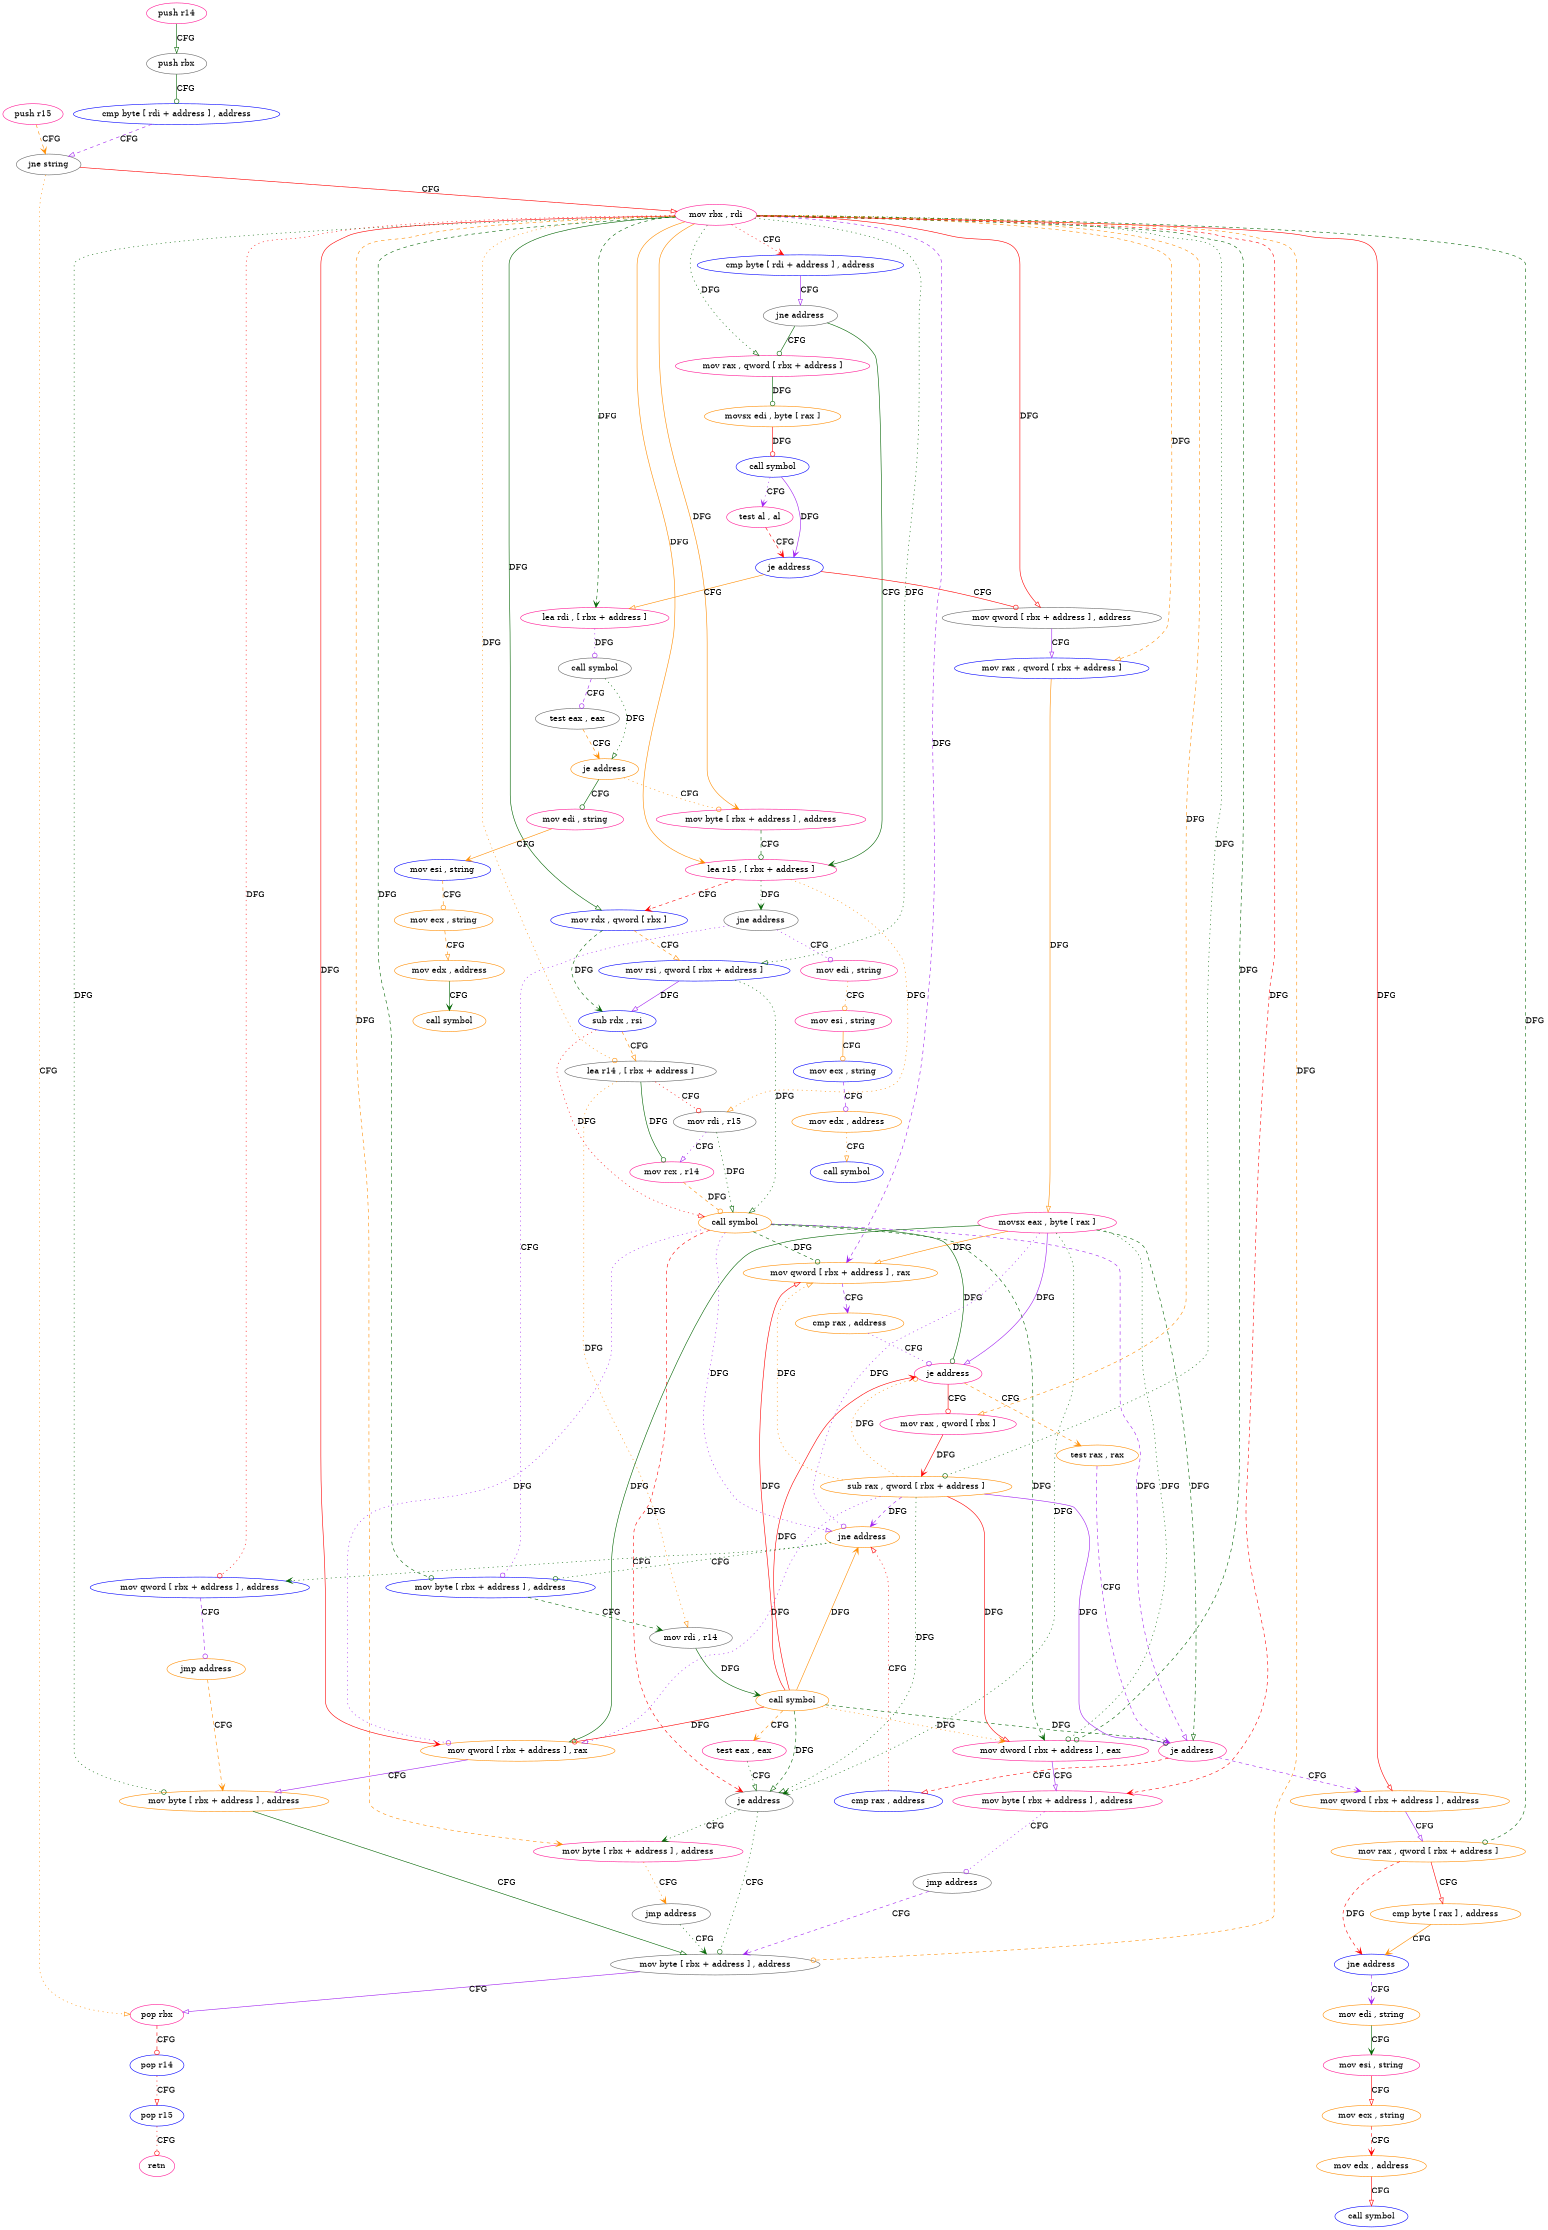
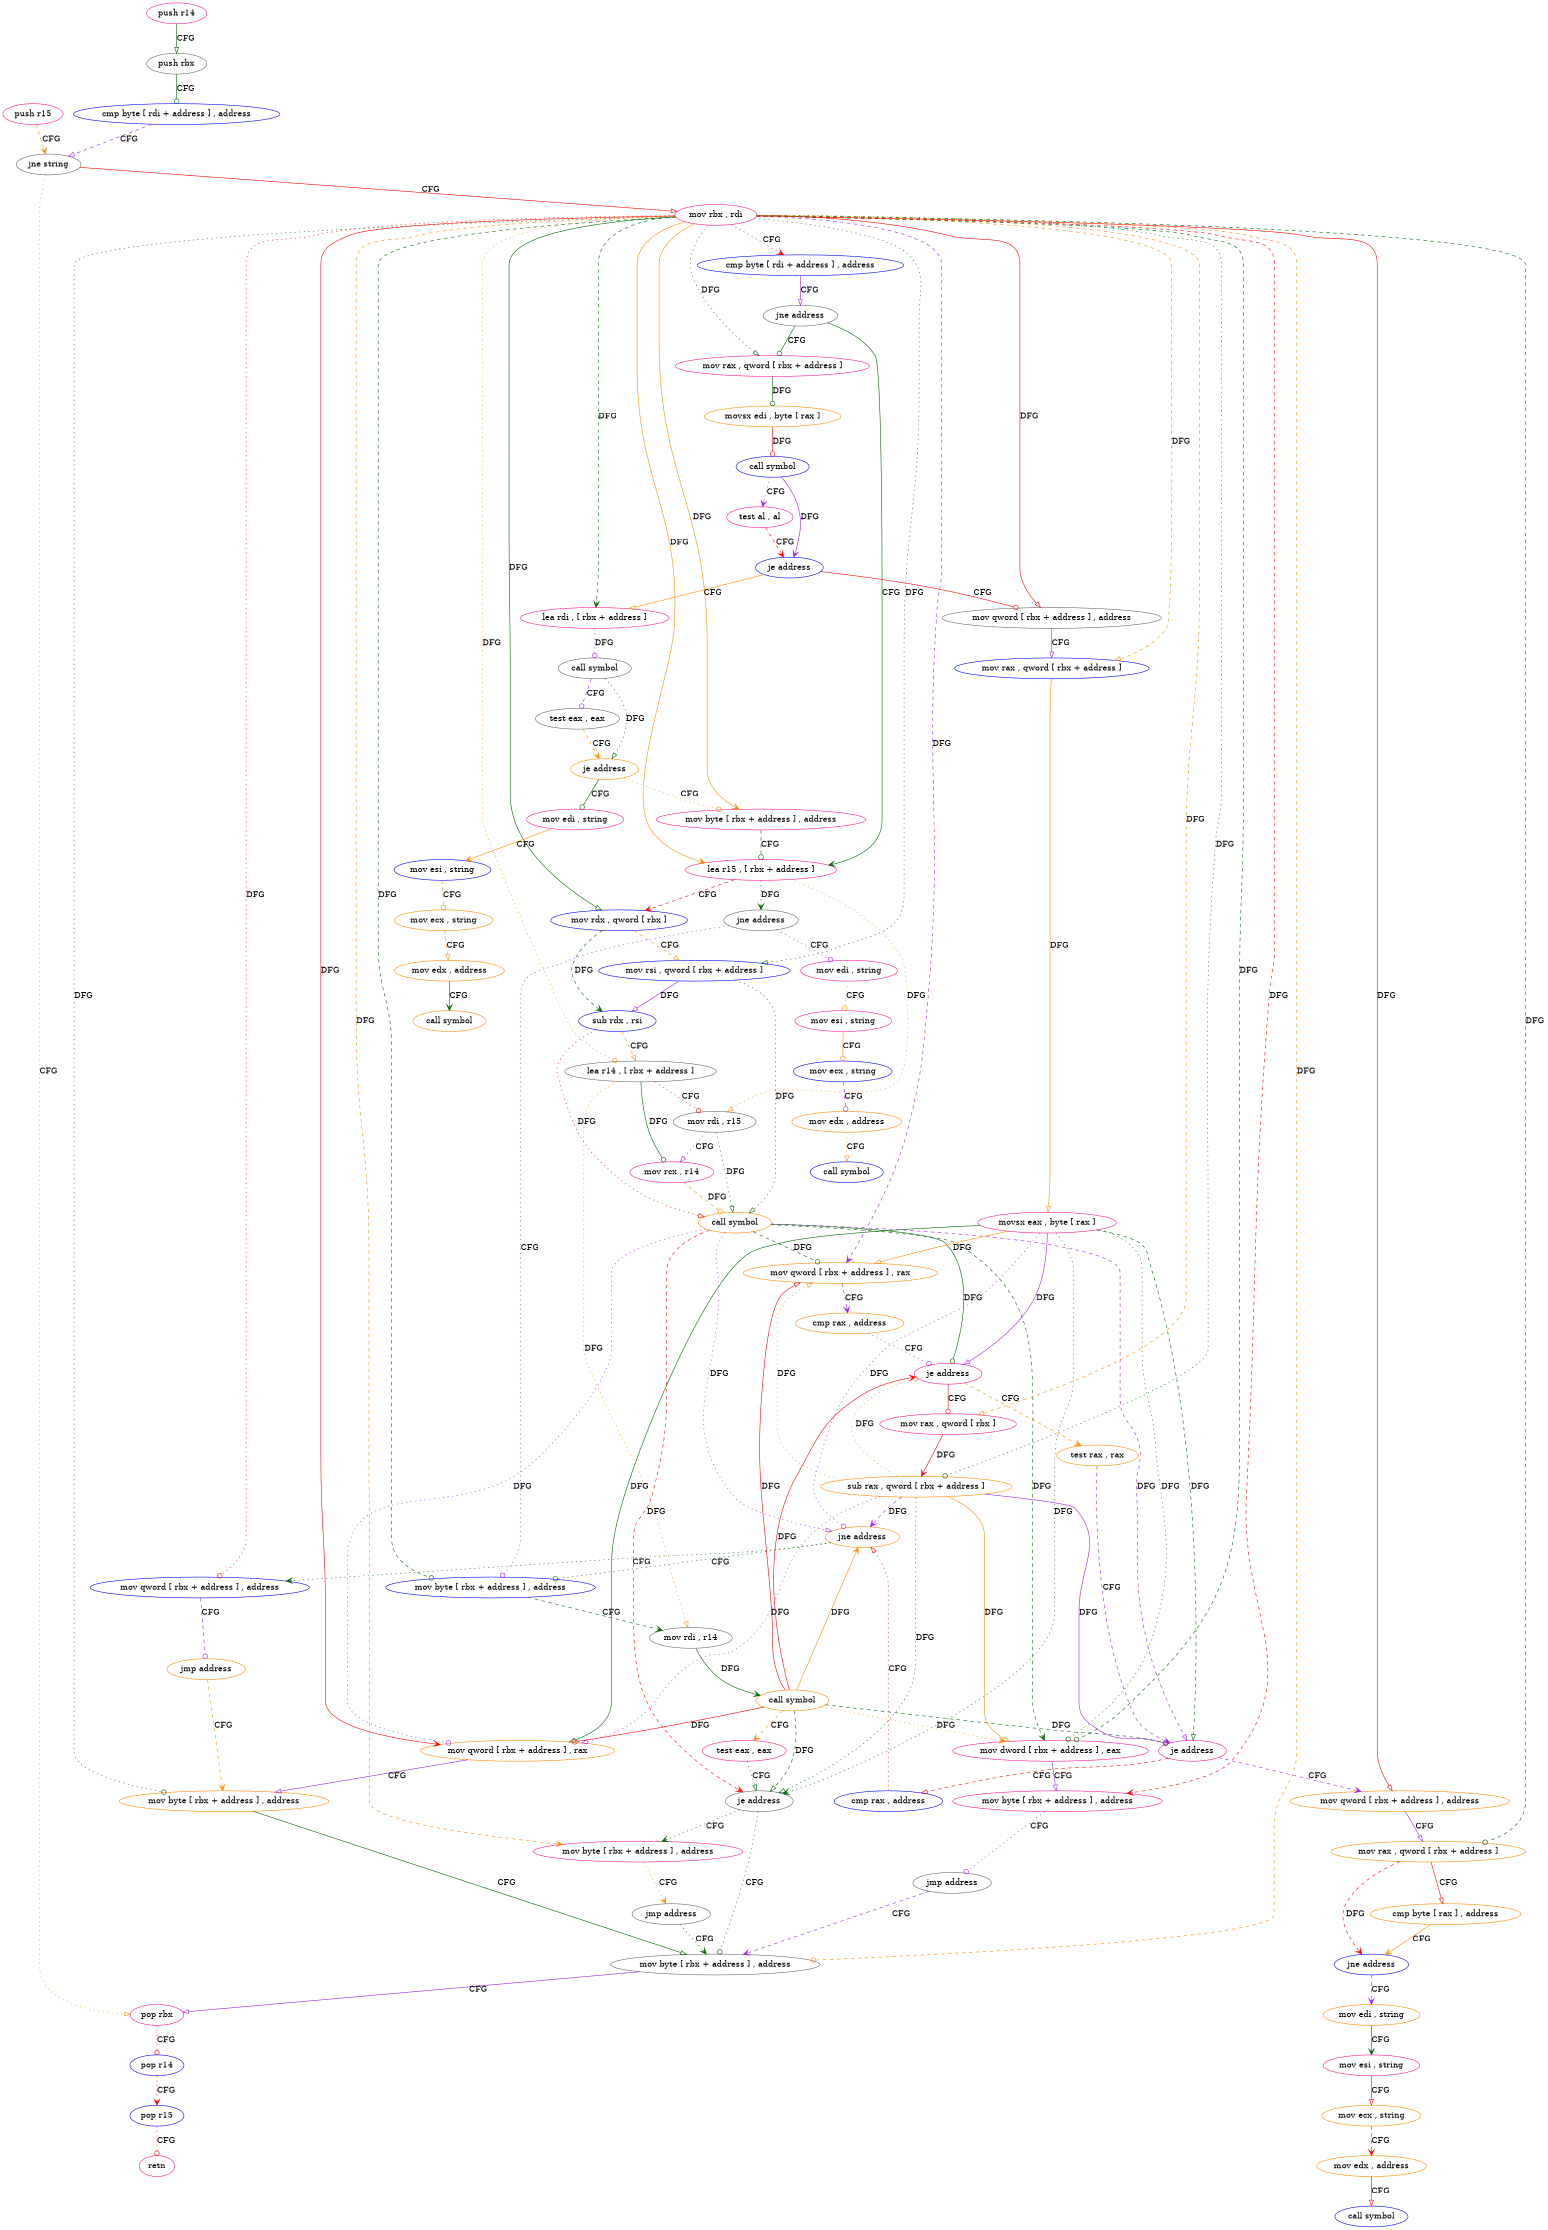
edge "sub rax , qword [ rbx + address ]" -> "mov dword [ rbx + address ] , eax": color red -> darkorange
edge "pop rbx" -> "pop r14": style dashed -> dotted
edge "pop r14" -> "pop r15": arrowhead onormal -> vee
